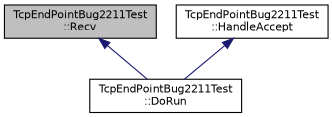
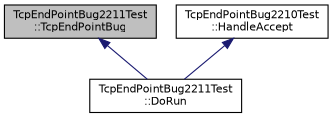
node "TcpEndPointBug2211Test ::Recv": label "TcpEndPointBug2211Test ::Recv" -> "TcpEndPointBug2211Test ::TcpEndPointBug"
node "TcpEndPointBug2211Test ::HandleAccept": label "TcpEndPointBug2211Test ::HandleAccept" -> "TcpEndPointBug2210Test ::HandleAccept"
